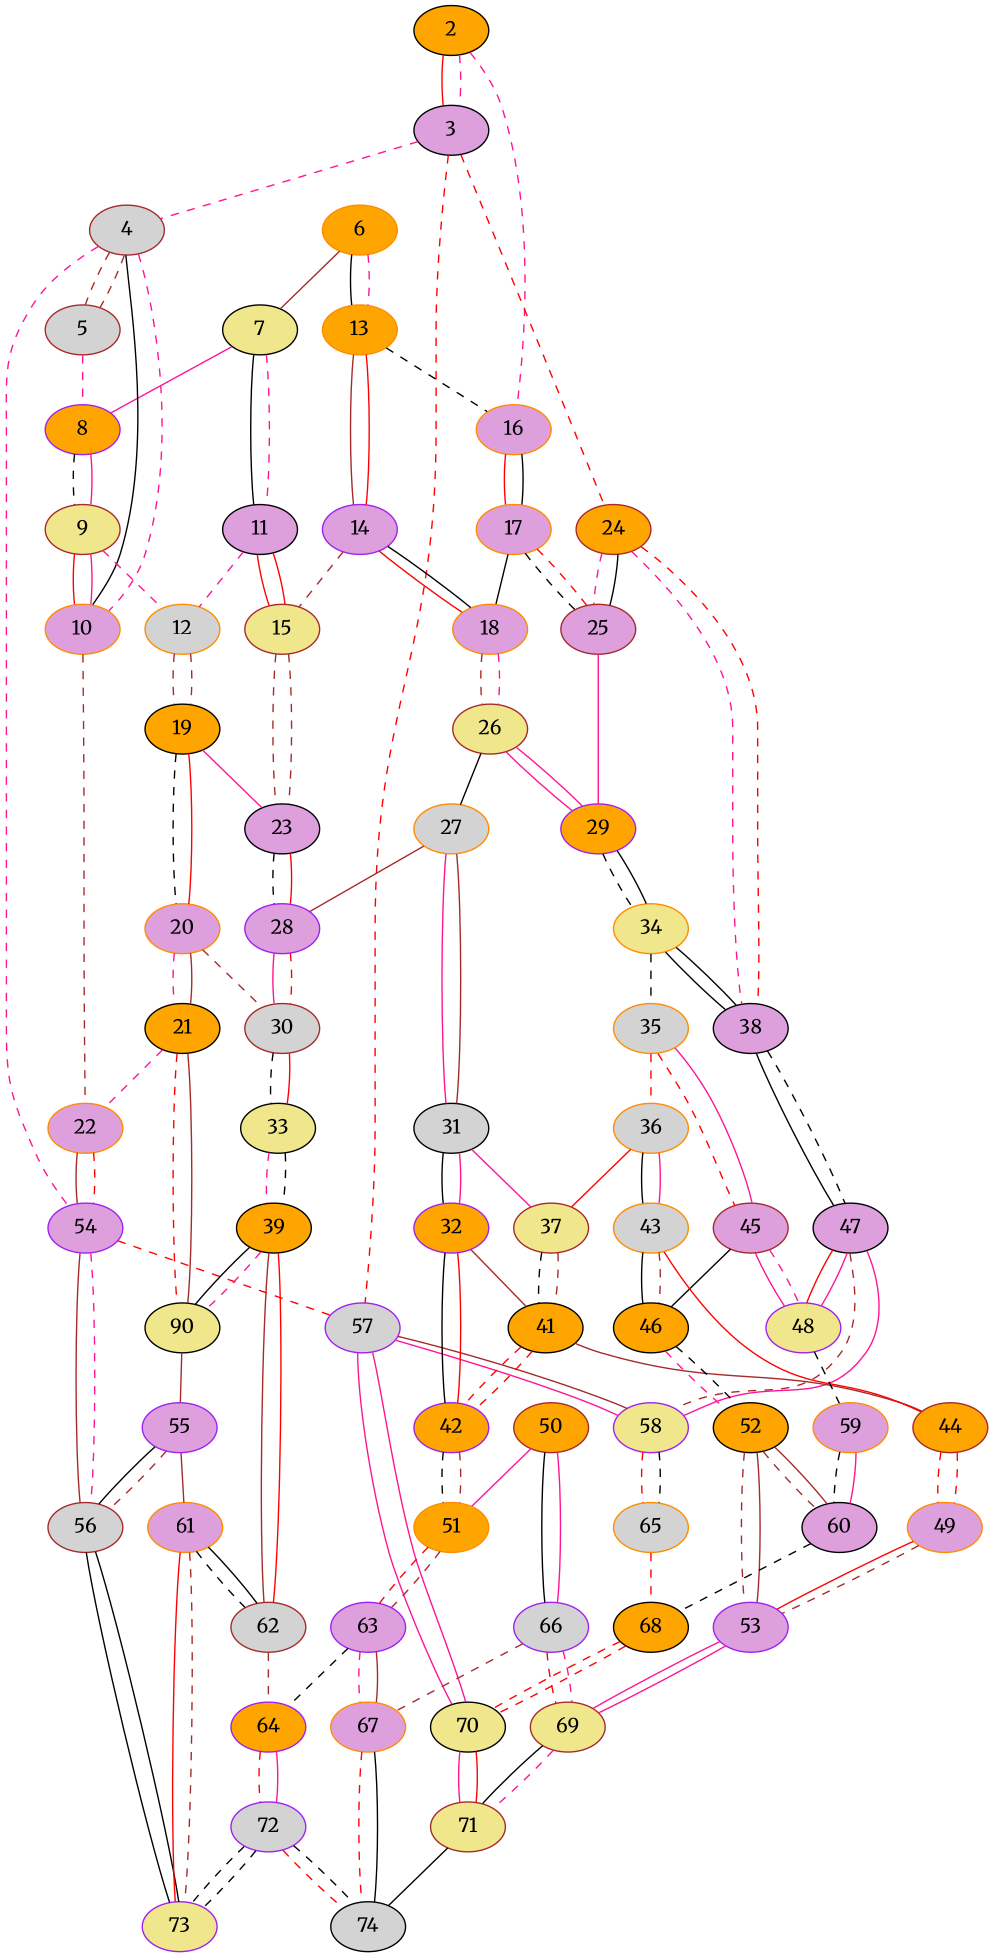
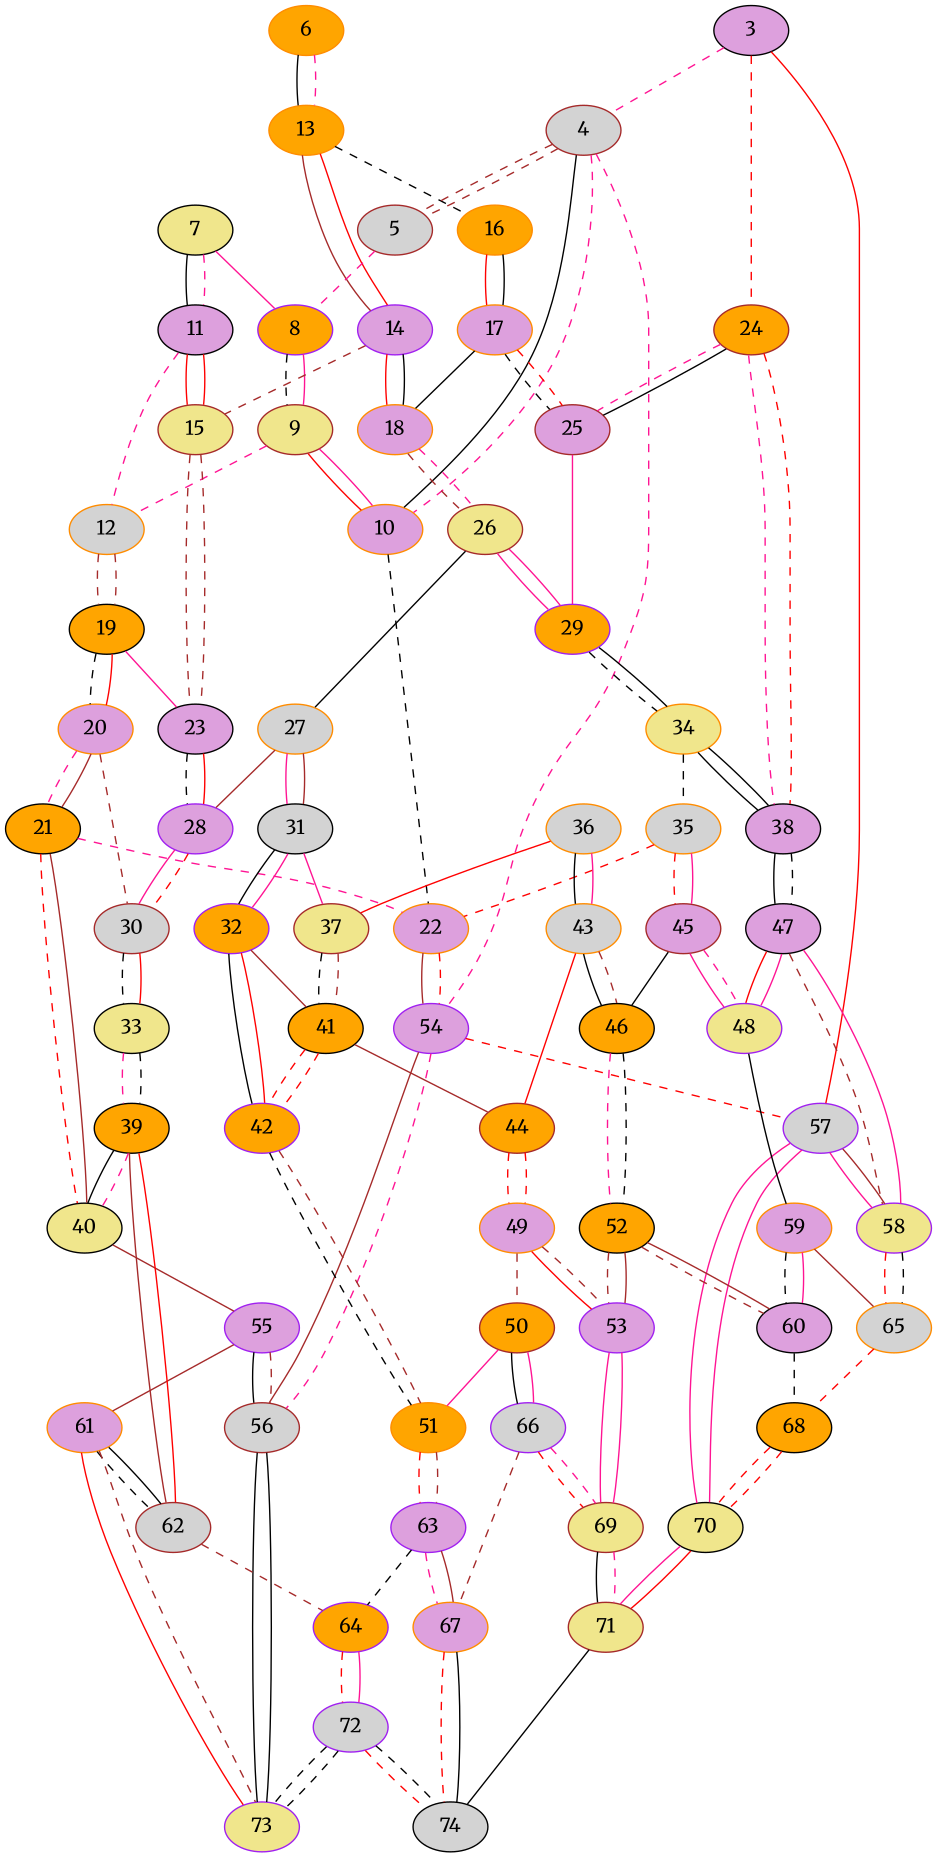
node "2": removed
edge "6" -- "7": removed
node "16": fillcolor plum -> orange
edge "3" -- "57": style dashed -> solid
edge "10" -- "22": color brown -> black
edge "35" -- "36": now "35" -- "22"
edge "49" -- "50": added
edge "59" -- "65": added
node "90": label "90" -> "40"
edge "48" -- "59": style dashed -> solid
